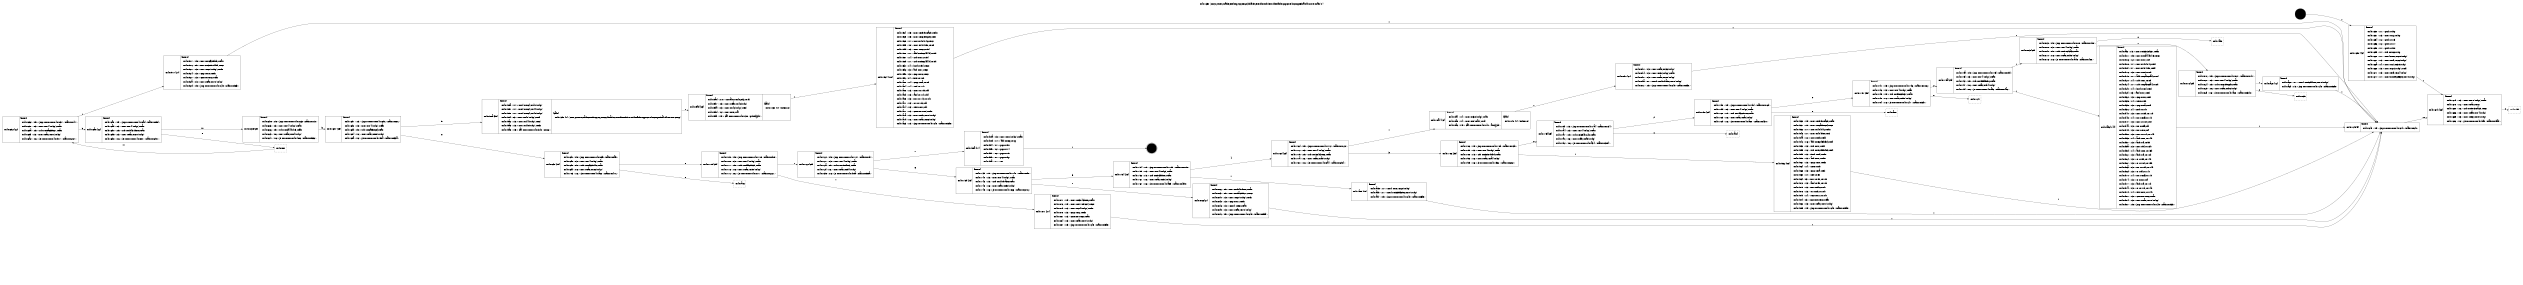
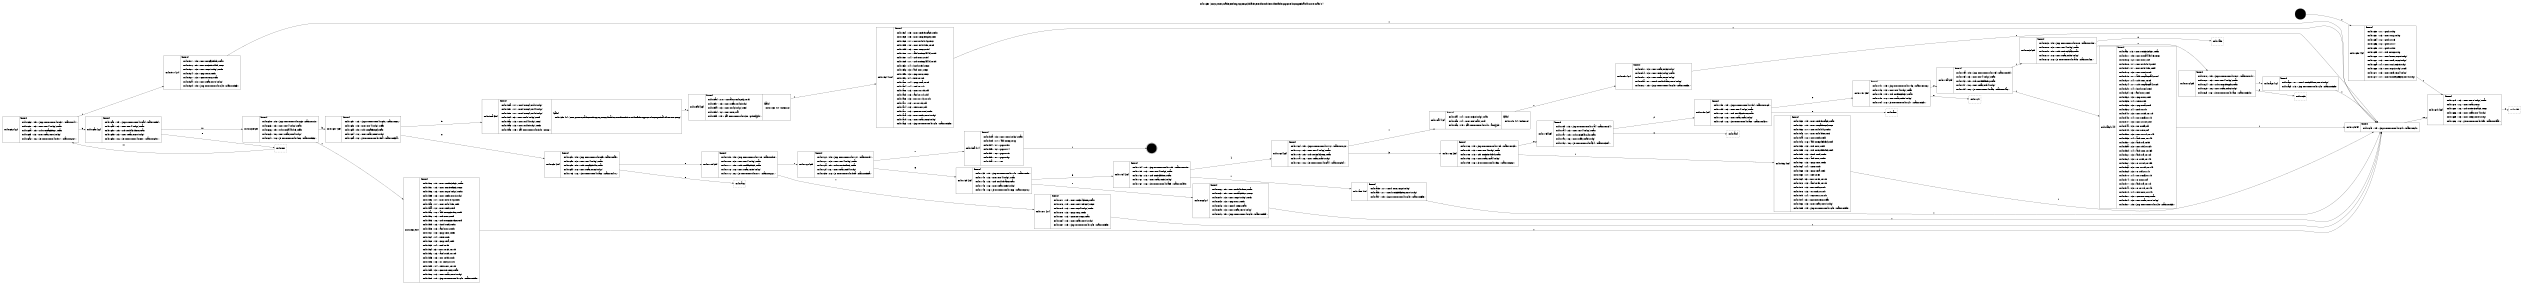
node "0x401b8c [94]": added
